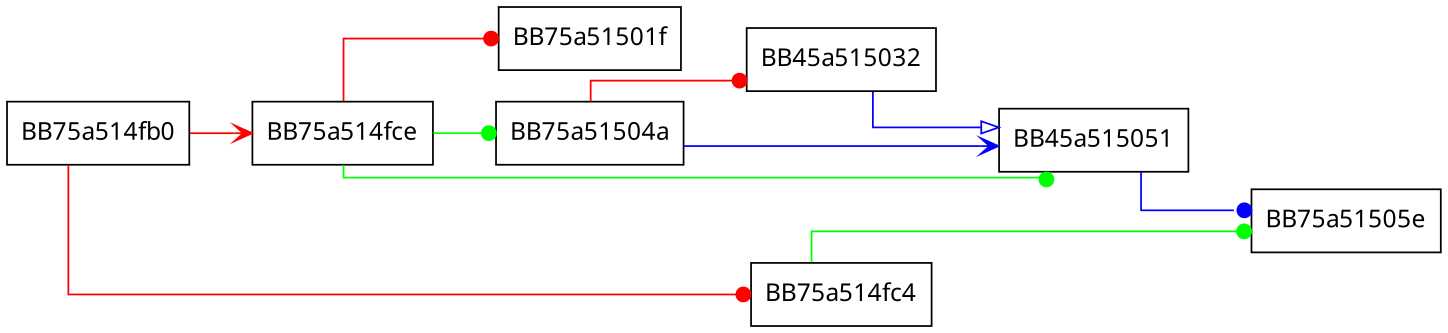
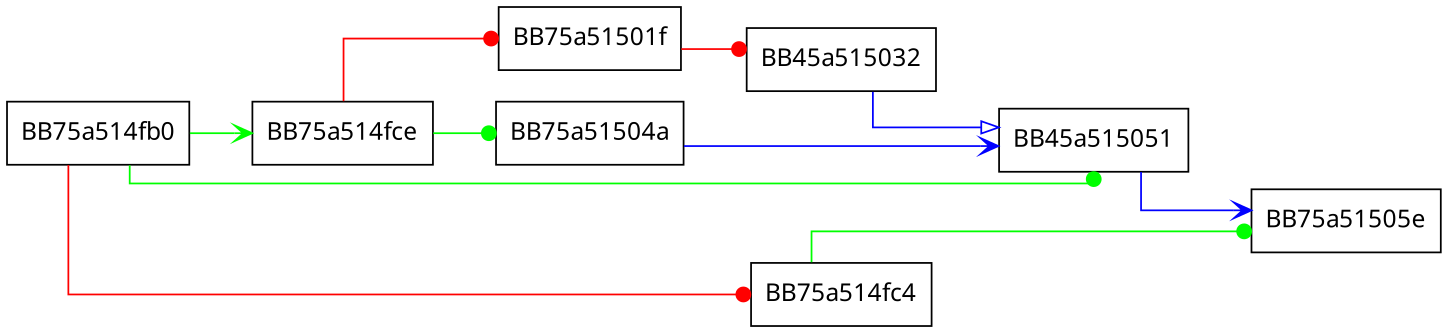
edge "BB75a51504a" -> "BB45a515032": now "BB75a51501f" -> "BB45a515032"
edge "BB75a514fb0" -> "BB75a514fce": color red -> green
edge "BB75a514fce" -> "BB45a515051": now "BB75a514fb0" -> "BB45a515051"
edge "BB45a515051" -> "BB75a51505e": arrowhead dot -> vee
